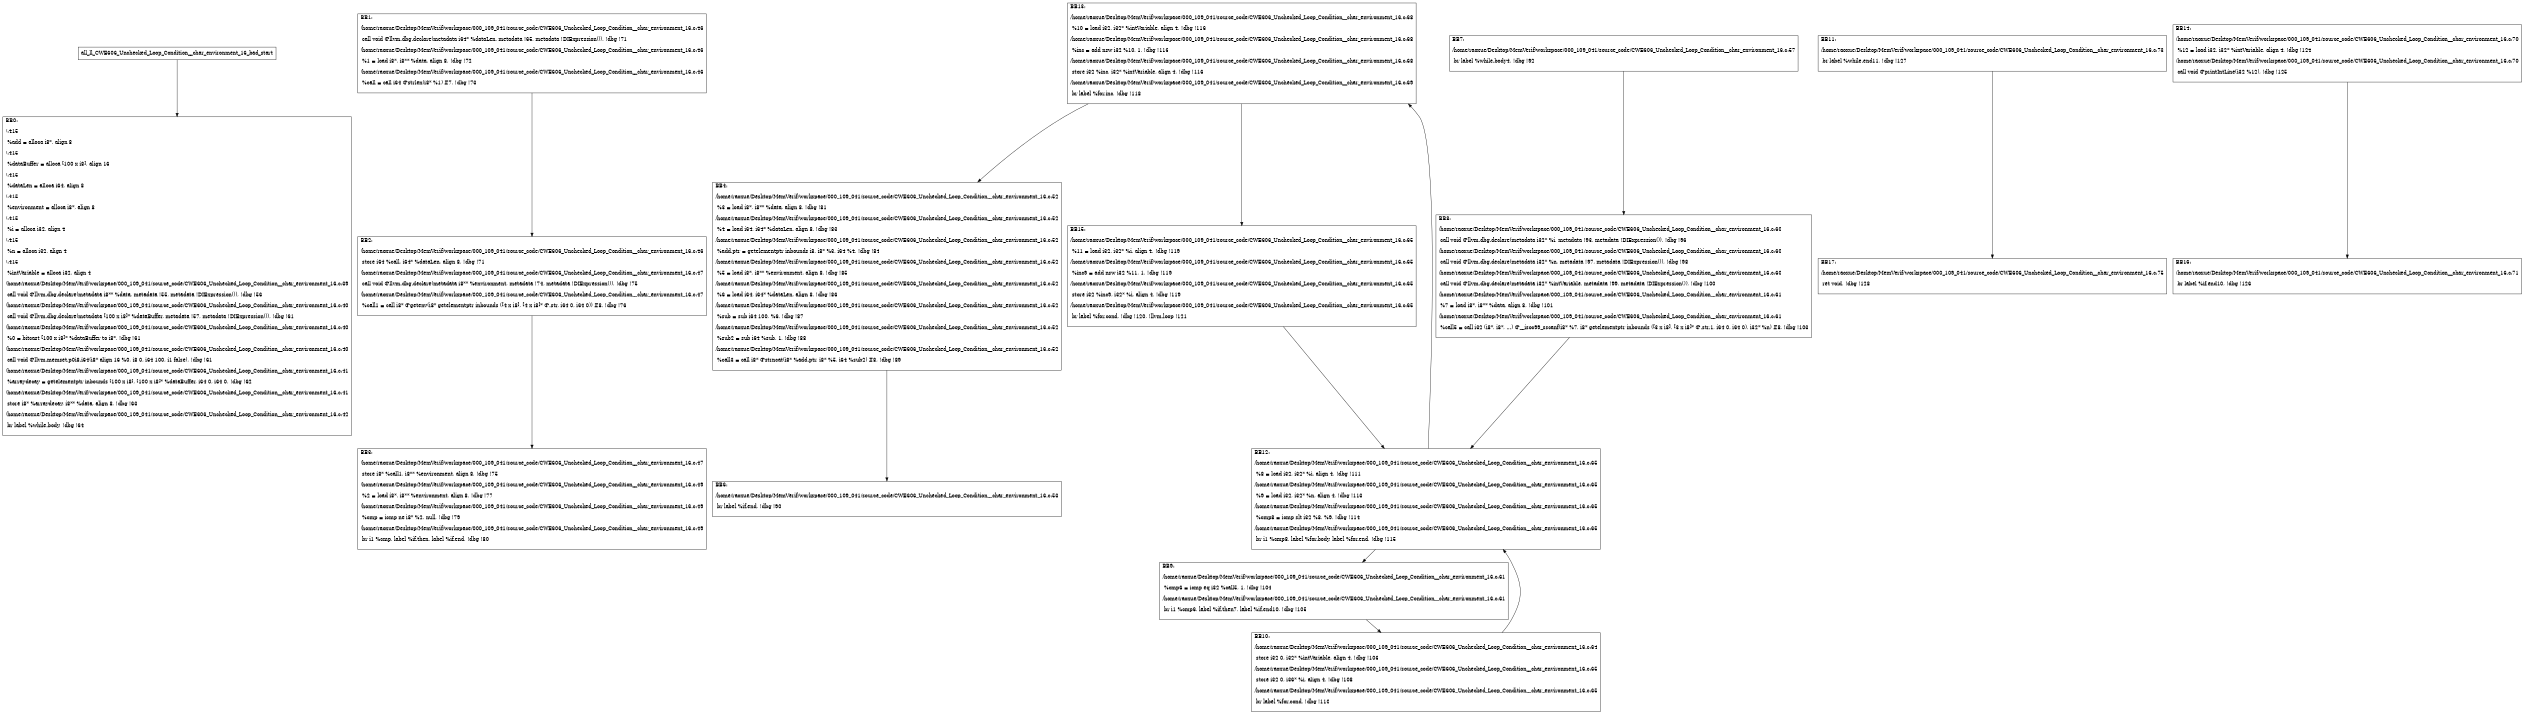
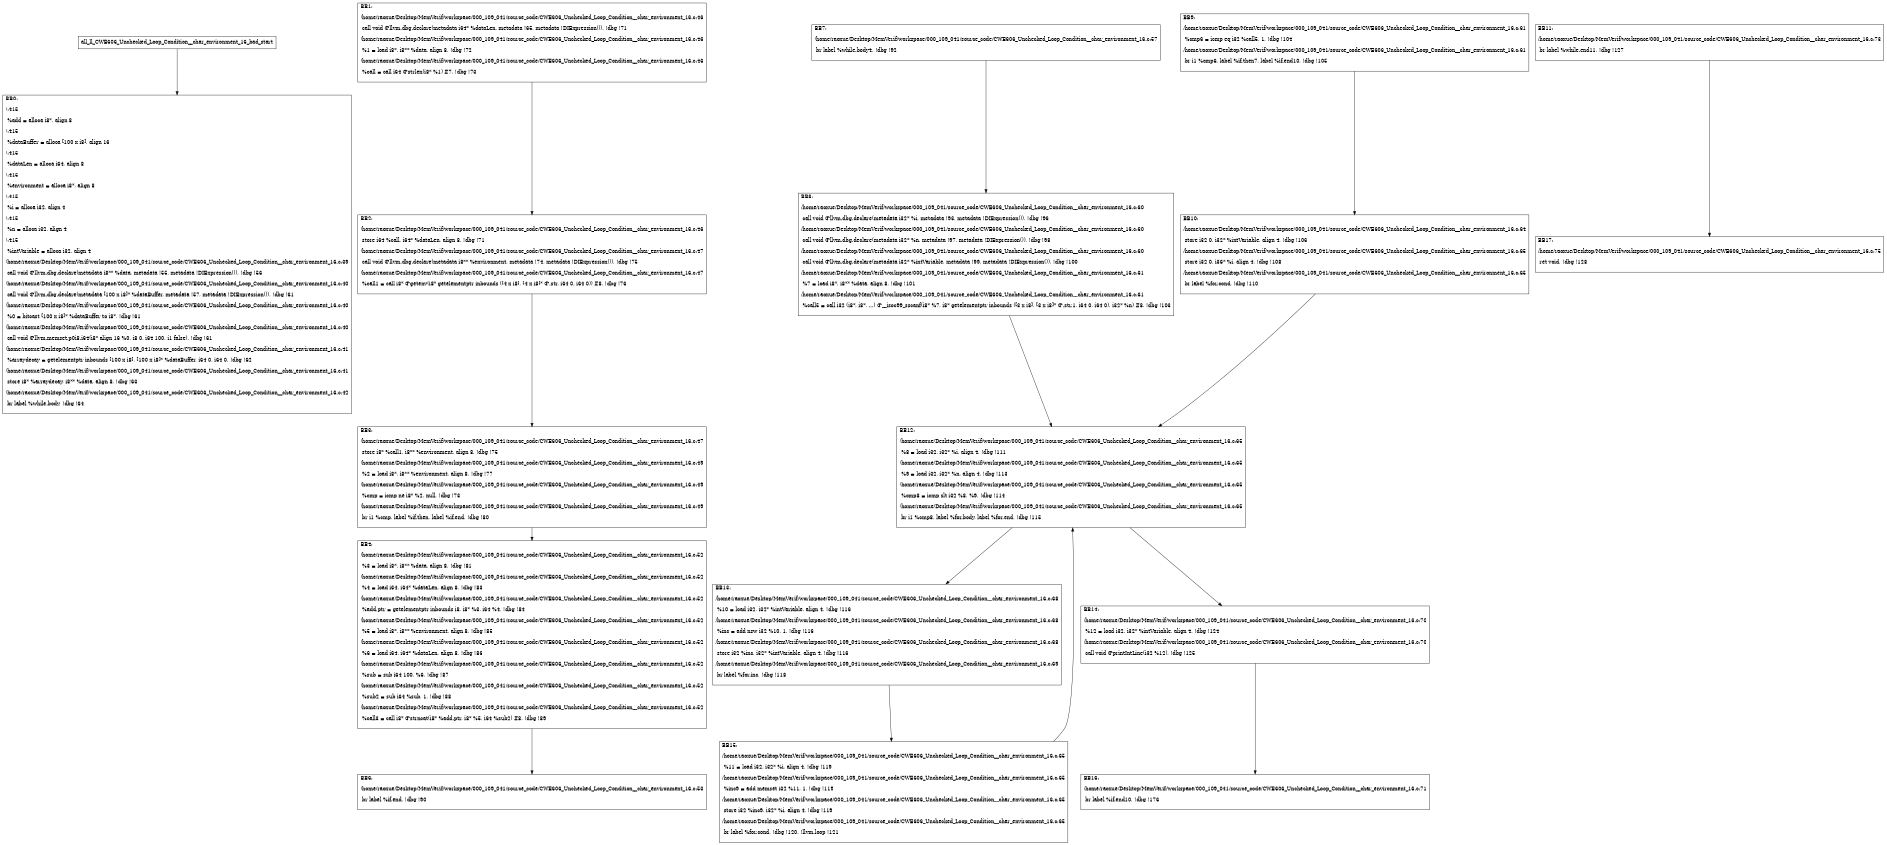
edge "BB13:" -> "BB4:": now "BB3:" -> "BB4:"
node "BB15:": text "%inc9 = add nsw i32 %11, 1, !dbg !119" -> "%inc9 = add memset i32 %11, 1, !dbg !119"
node "BB16:": text "br label %if.end10, !dbg !126" -> "br label %if.end10, !dbg !176"
node "BB3:": text "%cmp = icmp ne i8* %2, null, !dbg !79" -> "%cmp = icmp ne i8* %2, null, !dbg !73"
edge "BB12:" -> "BB9:": now "BB12:" -> "BB14:"
